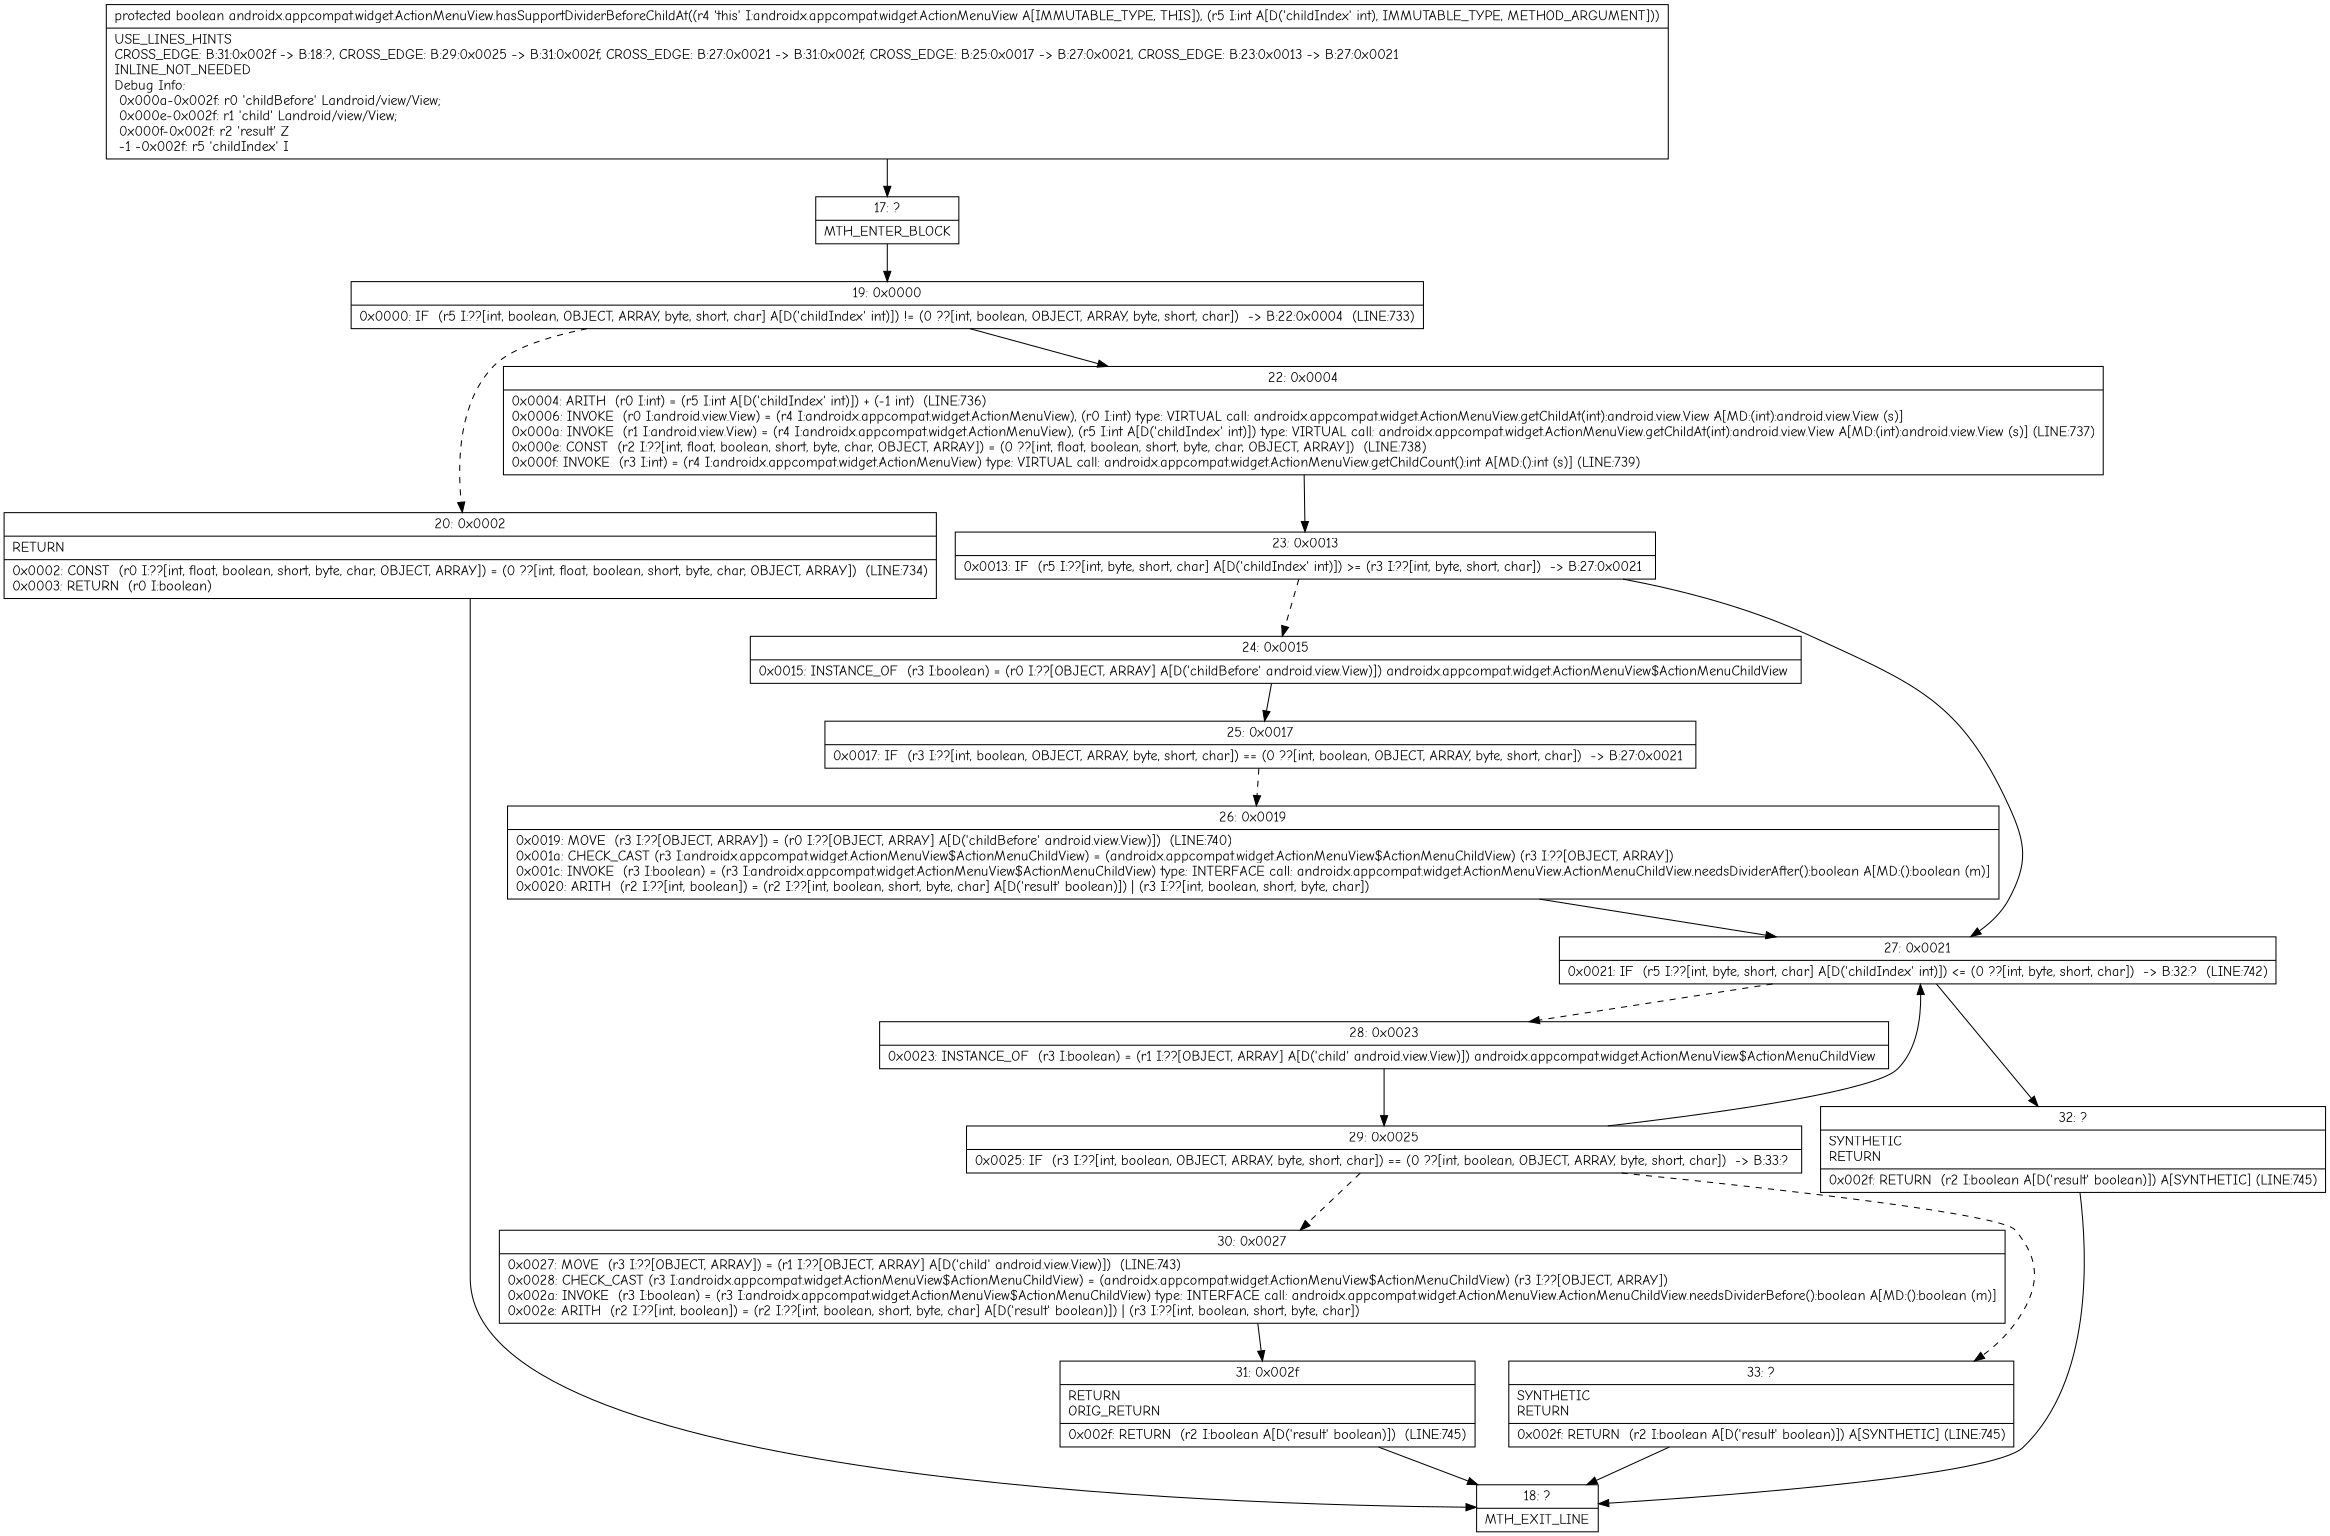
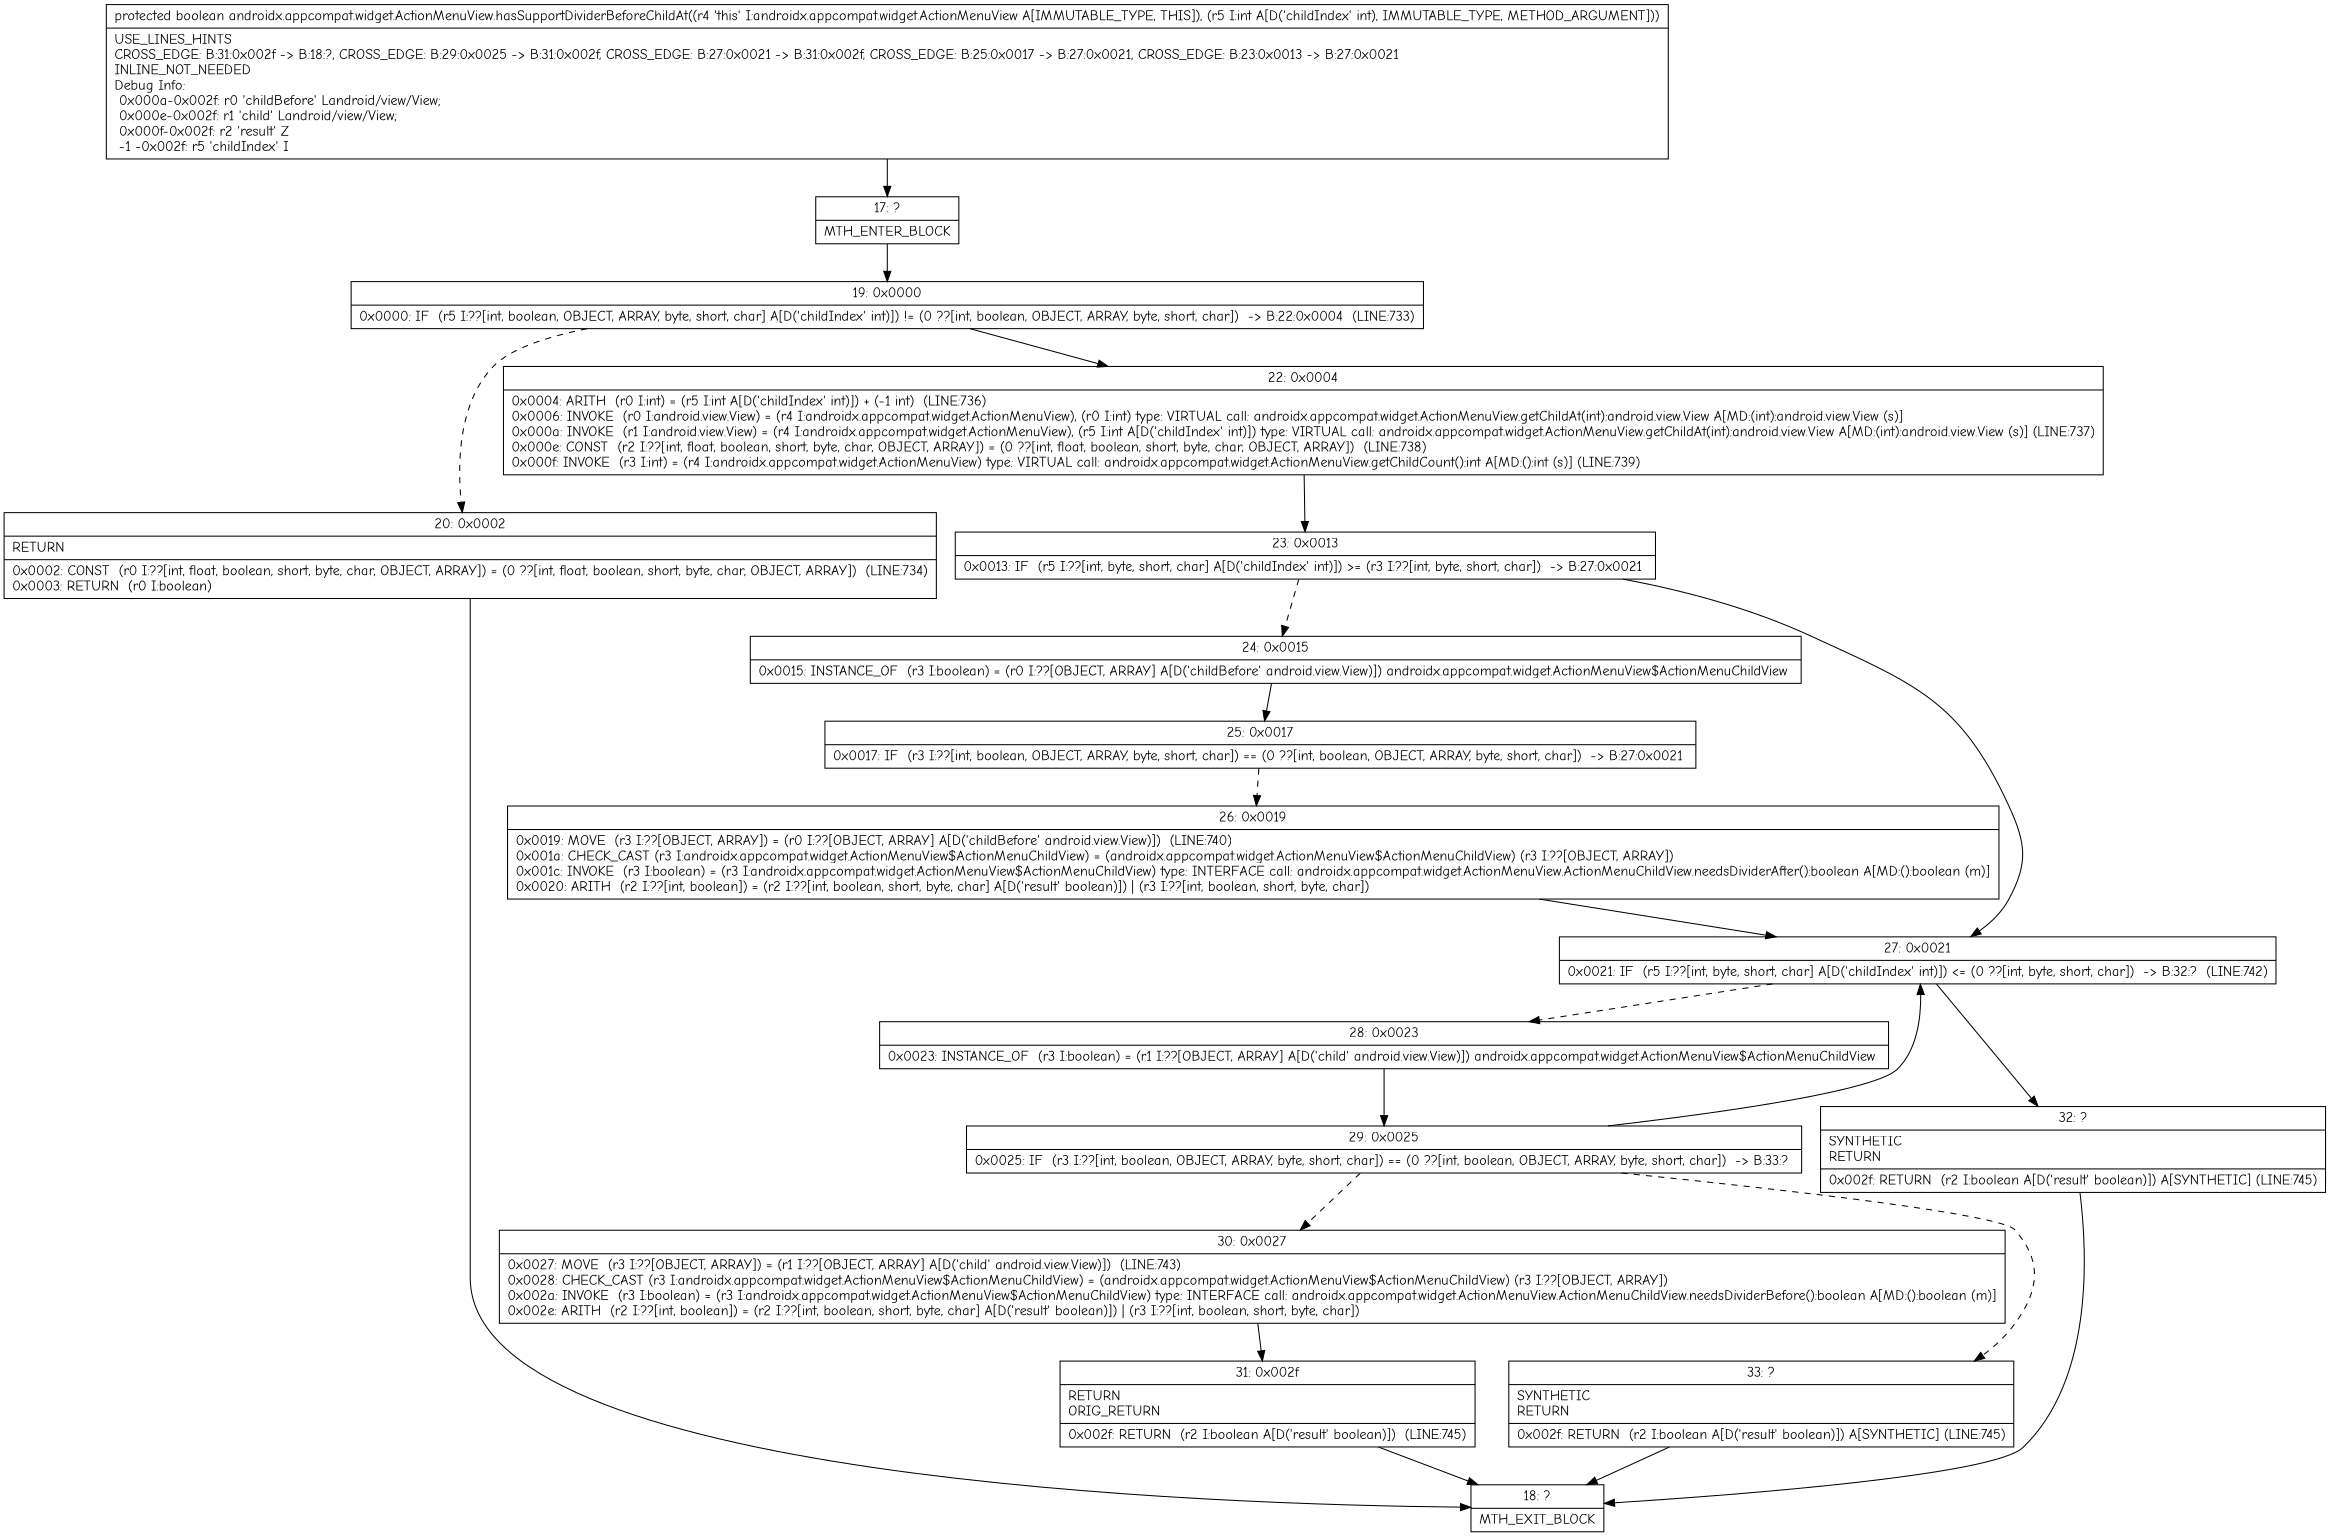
node "18: ?": text "MTH_EXIT_LINE" -> "MTH_EXIT_BLOCK"
